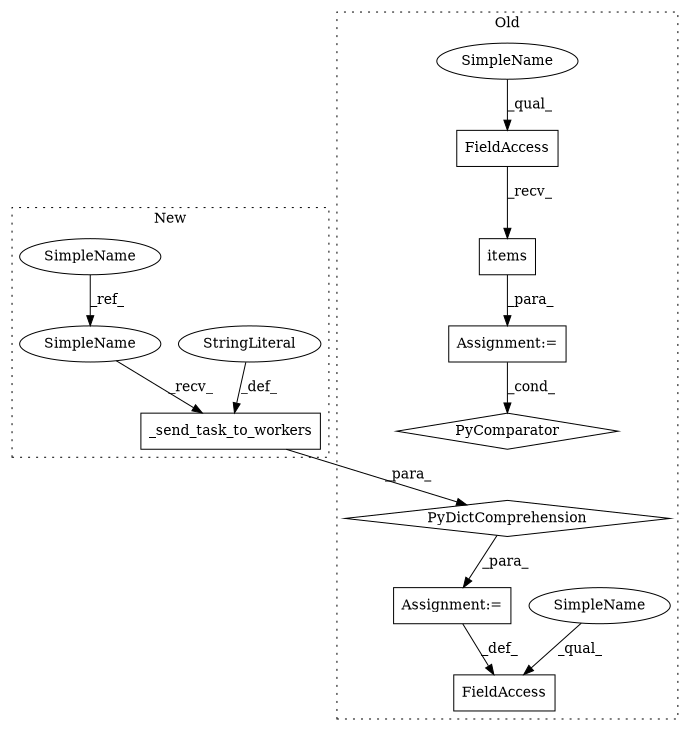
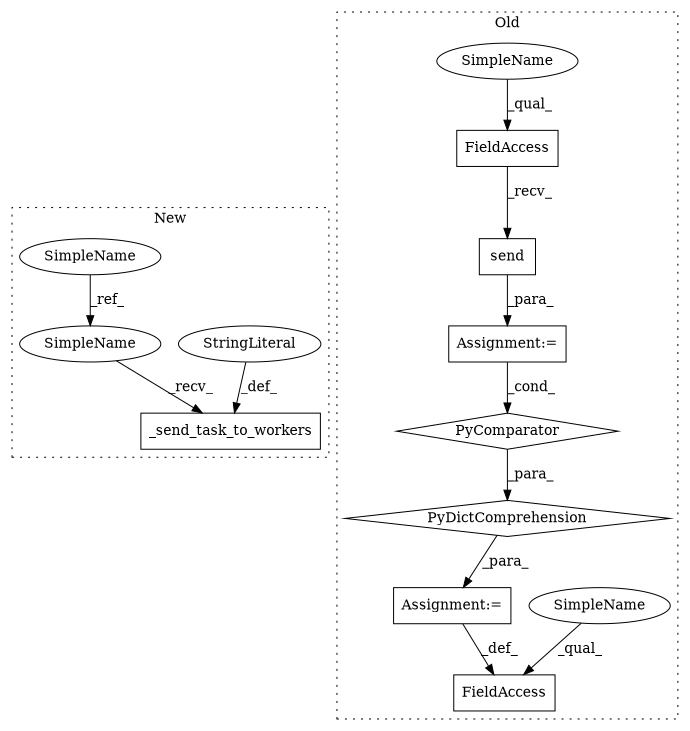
node "items": label "items" -> "send"
edge "_send_task_to_workers" -> "PyDictComprehension": now "PyComparator" -> "PyDictComprehension"
